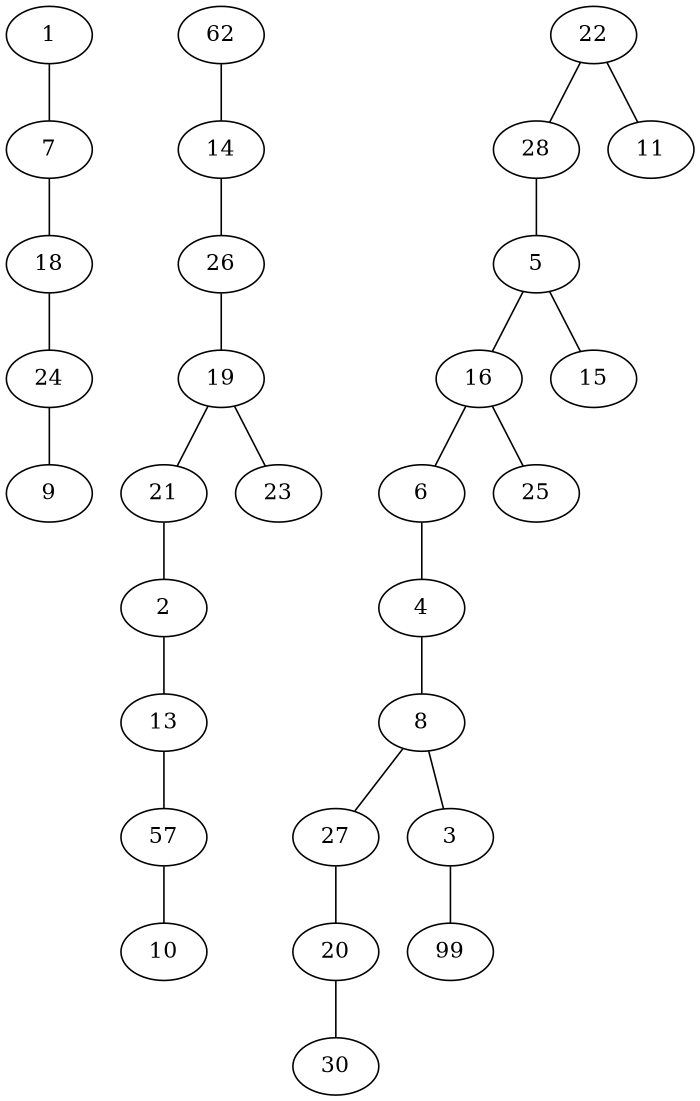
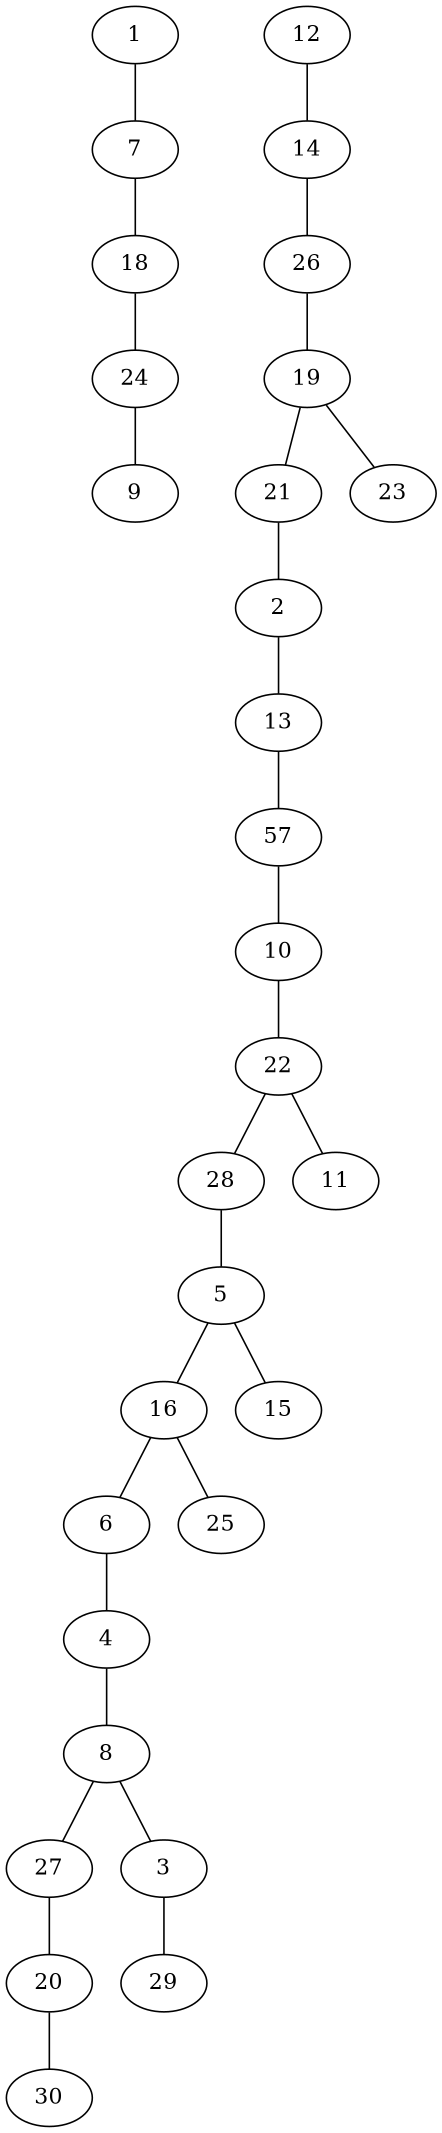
node "62": label "62" -> "12"
node "99": label "99" -> "29"
edge "10" -- "22": added
